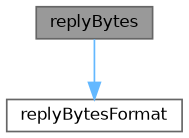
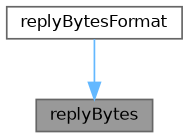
edge "replyBytes" -> "replyBytesFormat": reversed
